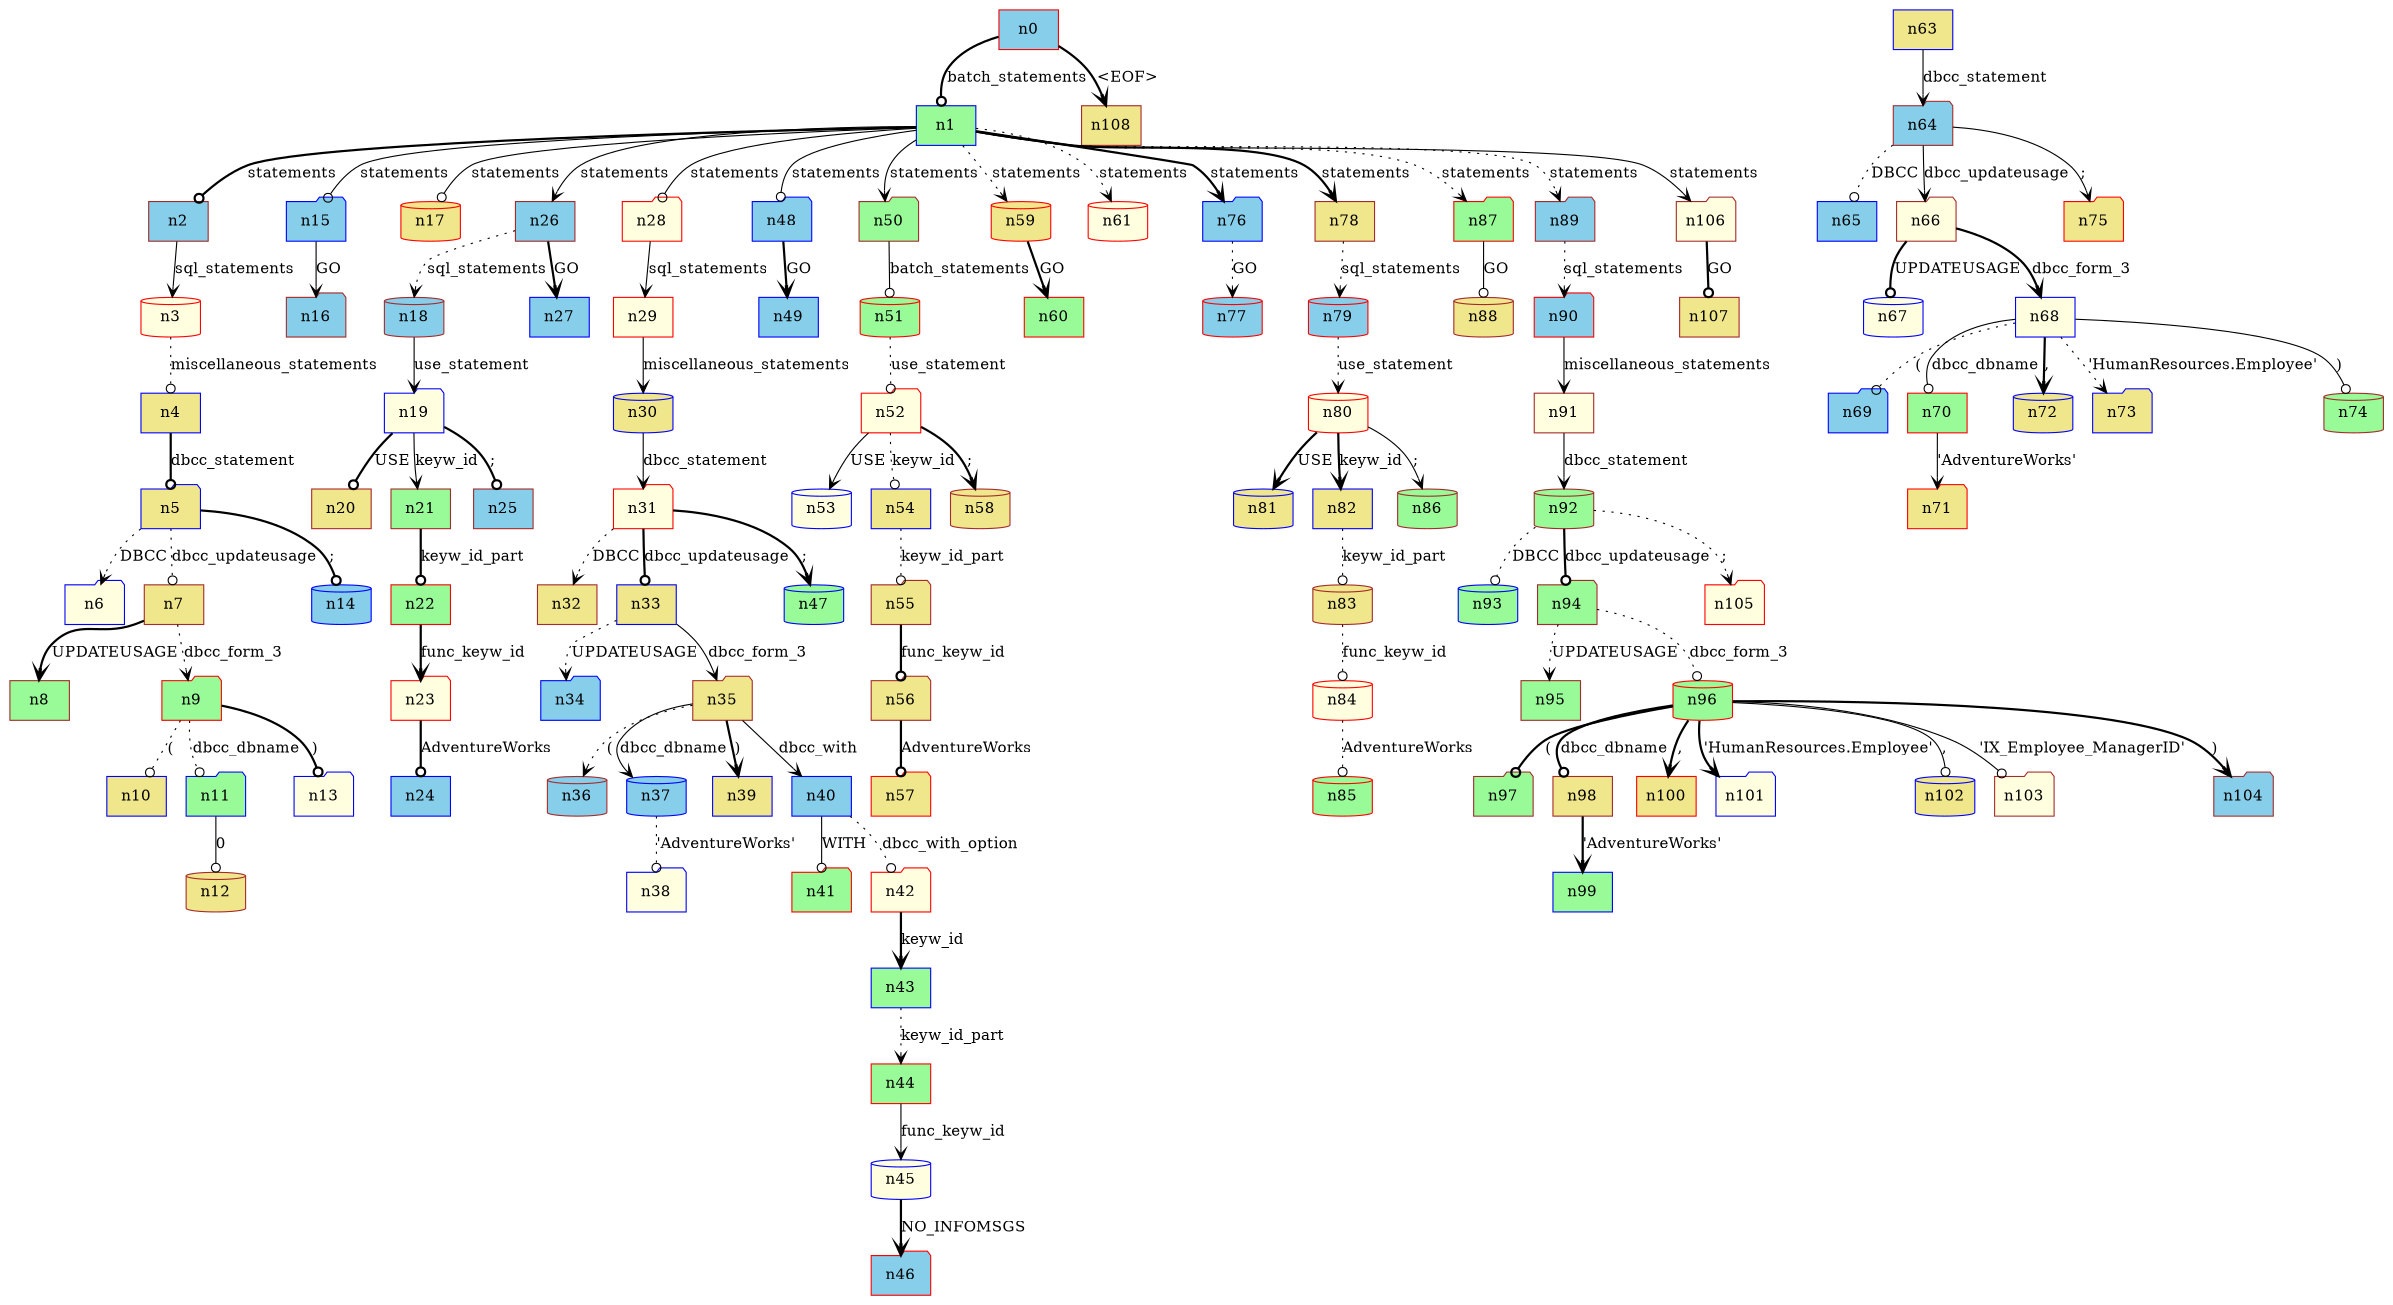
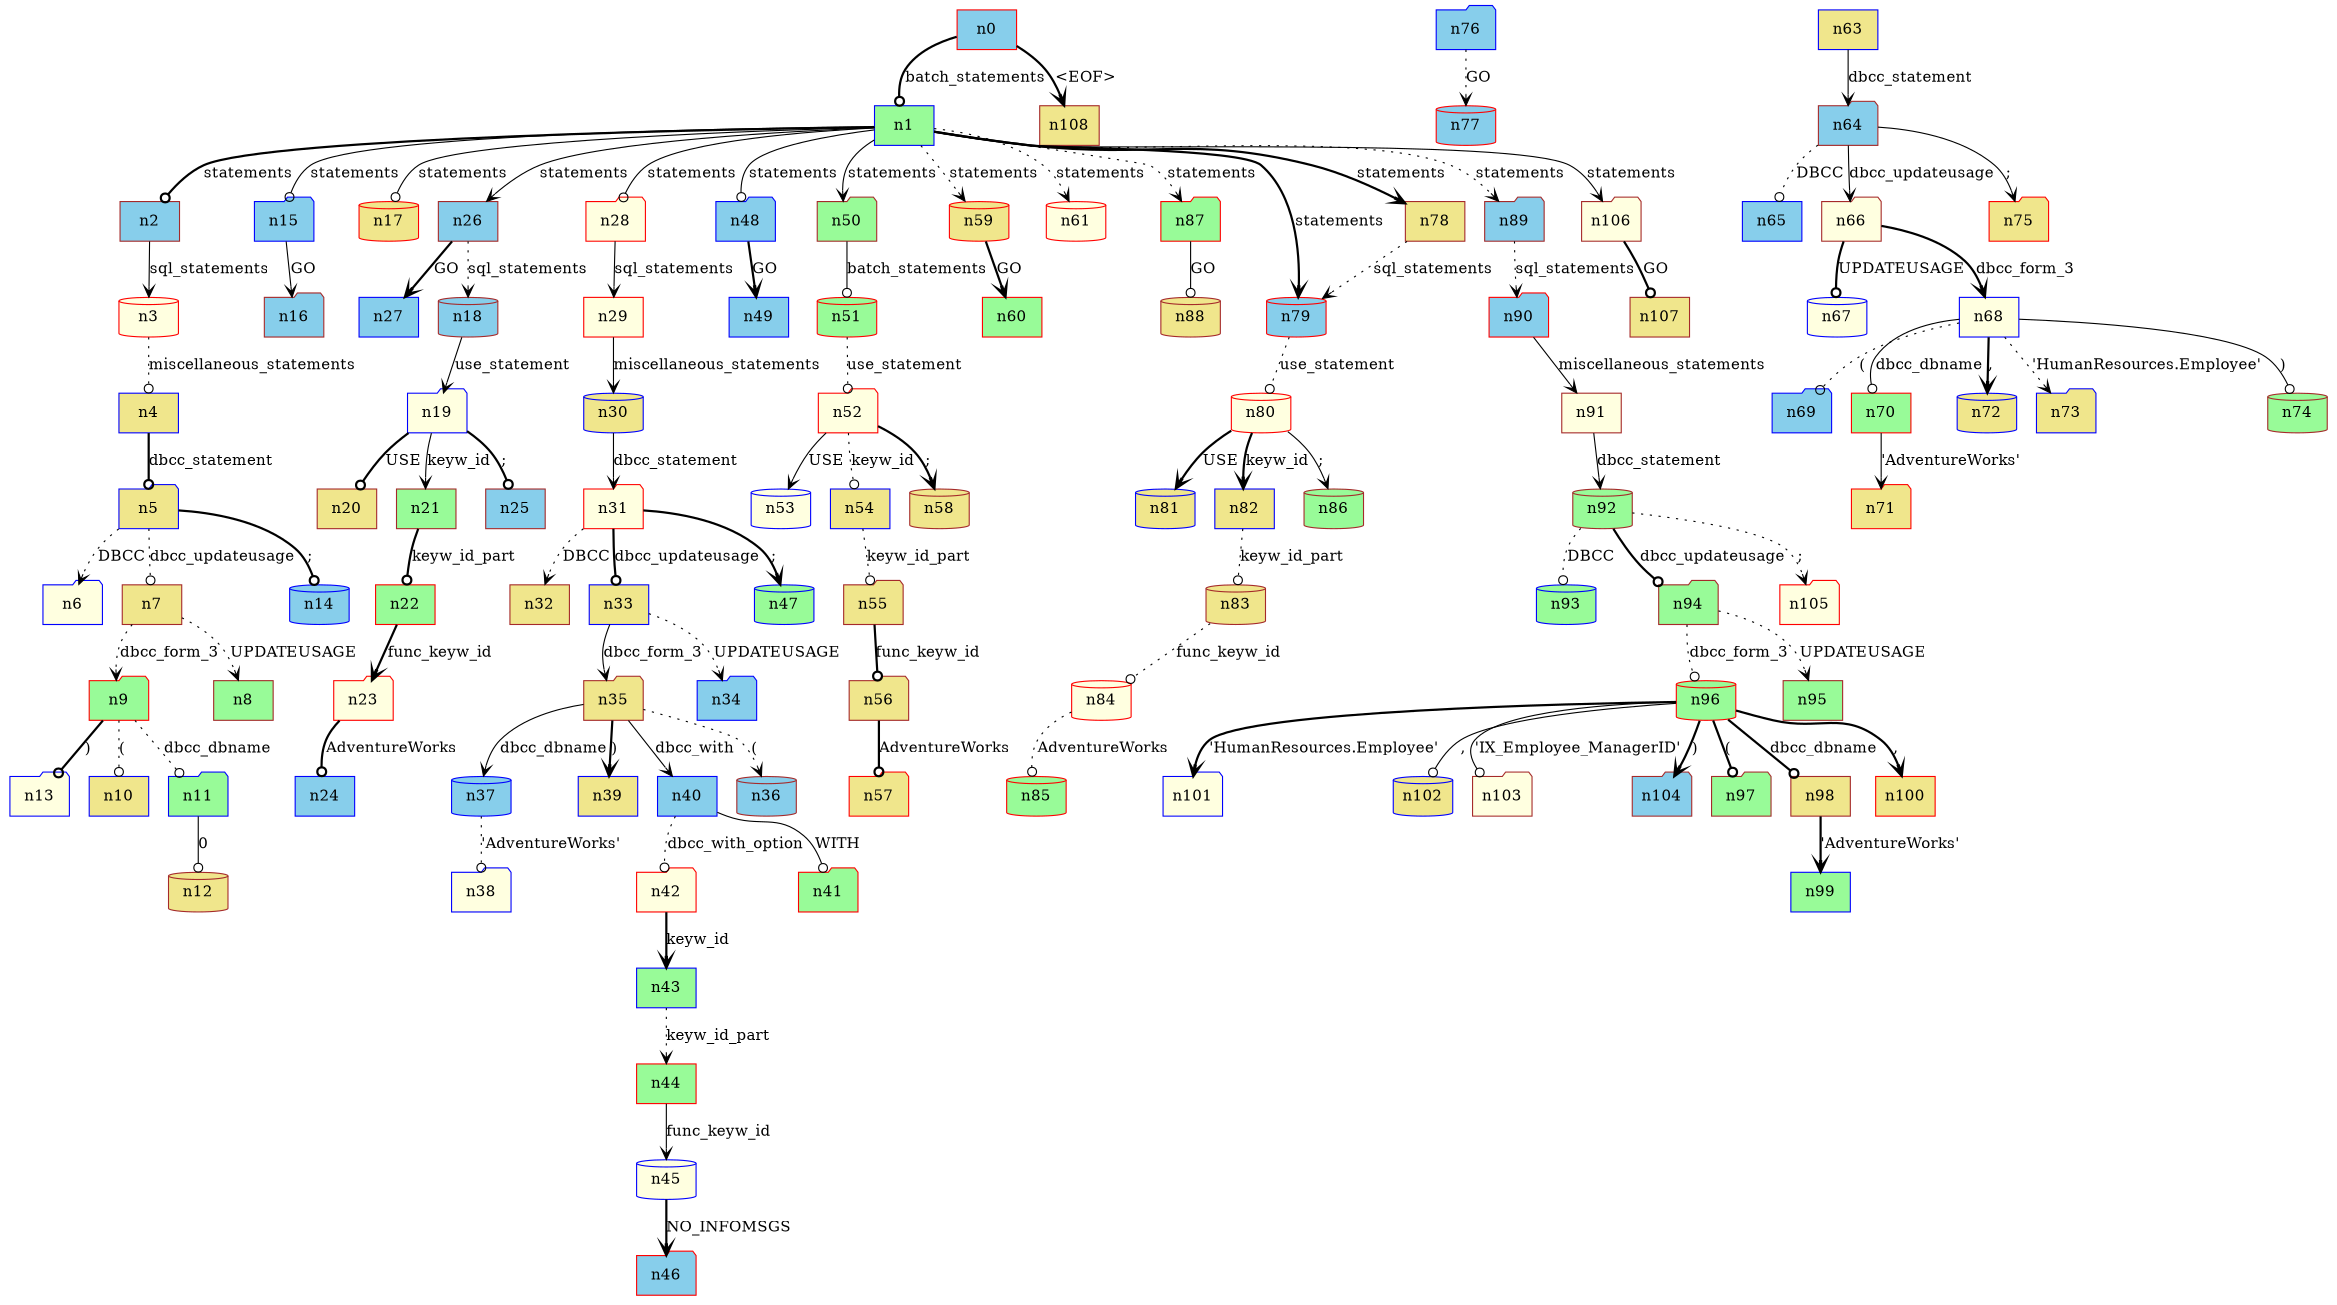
edge "n1" -> "n76": now "n1" -> "n79"
edge "n79" -> "n80": arrowhead vee -> odot
edge "n7" -> "n8": style bold -> dotted
